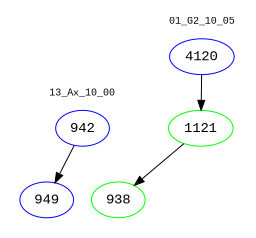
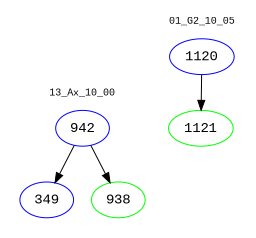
node "4120": label "4120" -> "1120"
edge "1121" -> "938": now "942" -> "938"
node "949": label "949" -> "349"
